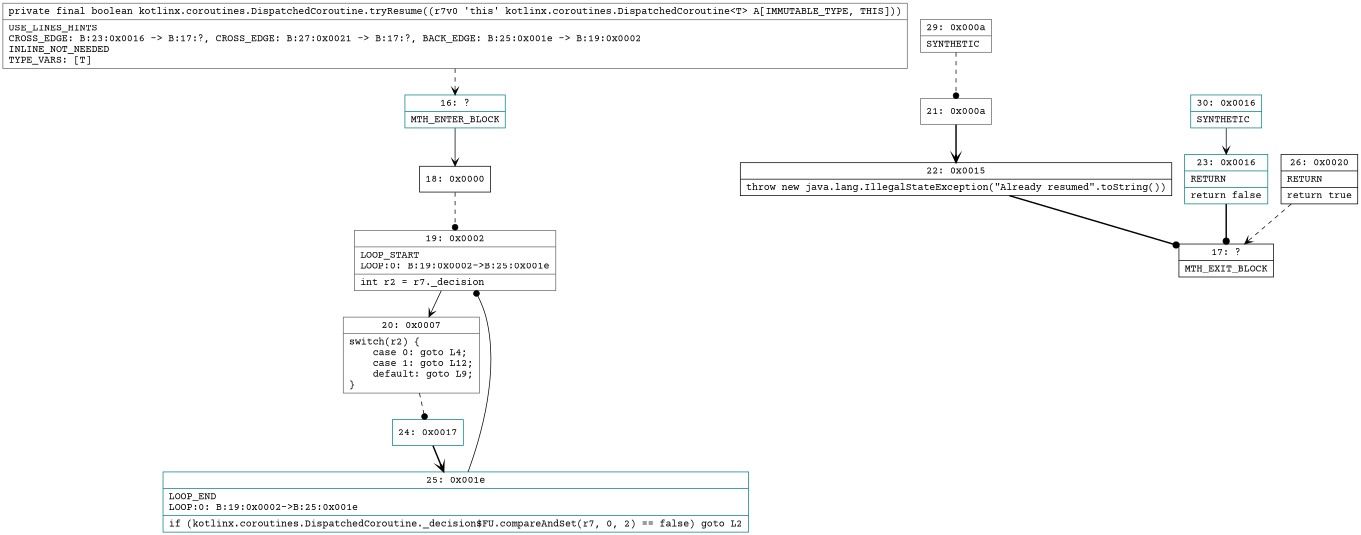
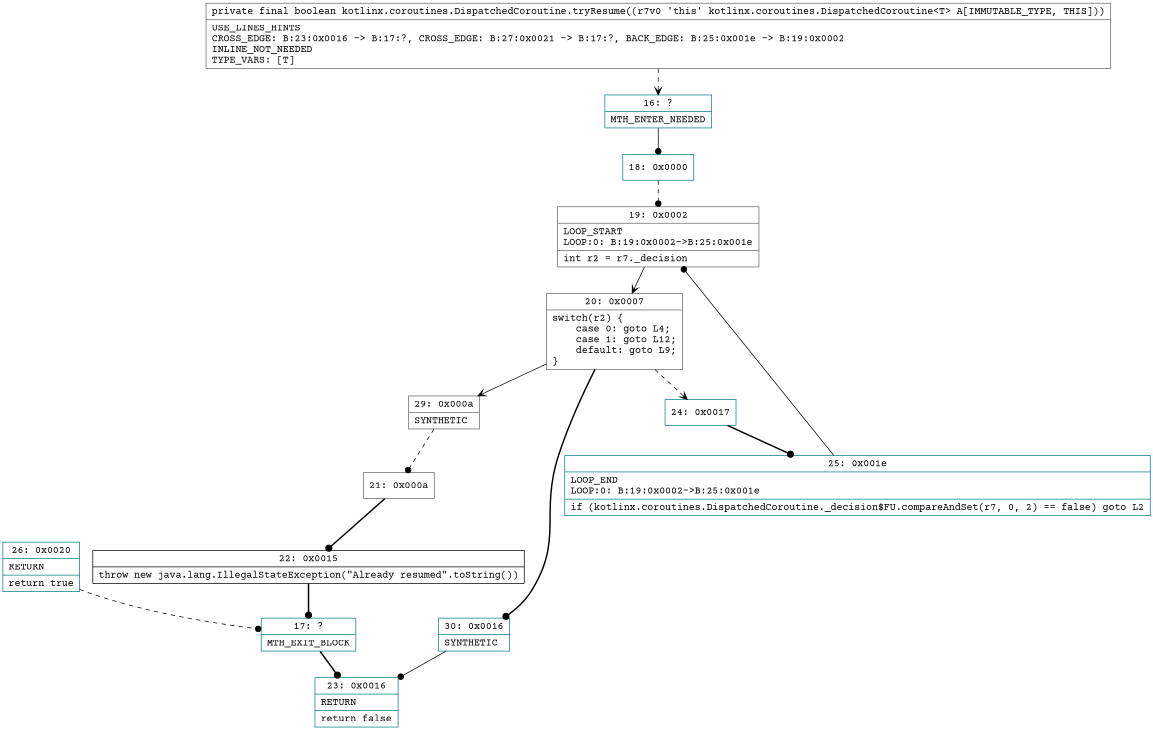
node "16: ?": text "MTH_ENTER_BLOCK" -> "MTH_ENTER_NEEDED"
edge "30: 0x0016" -> "23: 0x0016": arrowhead vee -> dot
edge "21: 0x000a" -> "22: 0x0015": arrowhead vee -> dot
edge "16: ?" -> "18: 0x0000": arrowhead vee -> dot
node "18: 0x0000": color black -> teal
node "26: 0x0020": color black -> teal
edge "23: 0x0016" -> "17: ?": reversed
edge "26: 0x0020" -> "17: ?": arrowhead vee -> dot
node "17: ?": color black -> teal
edge "20: 0x0007" -> "29: 0x000a": added
edge "20: 0x0007" -> "24: 0x0017": arrowhead dot -> vee
edge "24: 0x0017" -> "25: 0x001e": arrowhead vee -> dot
edge "20: 0x0007" -> "30: 0x0016": added
